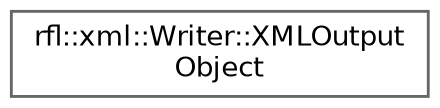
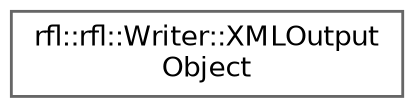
node "rfl::xml::Writer::XMLOutput Object": label "rfl::xml::Writer::XMLOutput Object" -> "rfl::rfl::Writer::XMLOutput Object"
